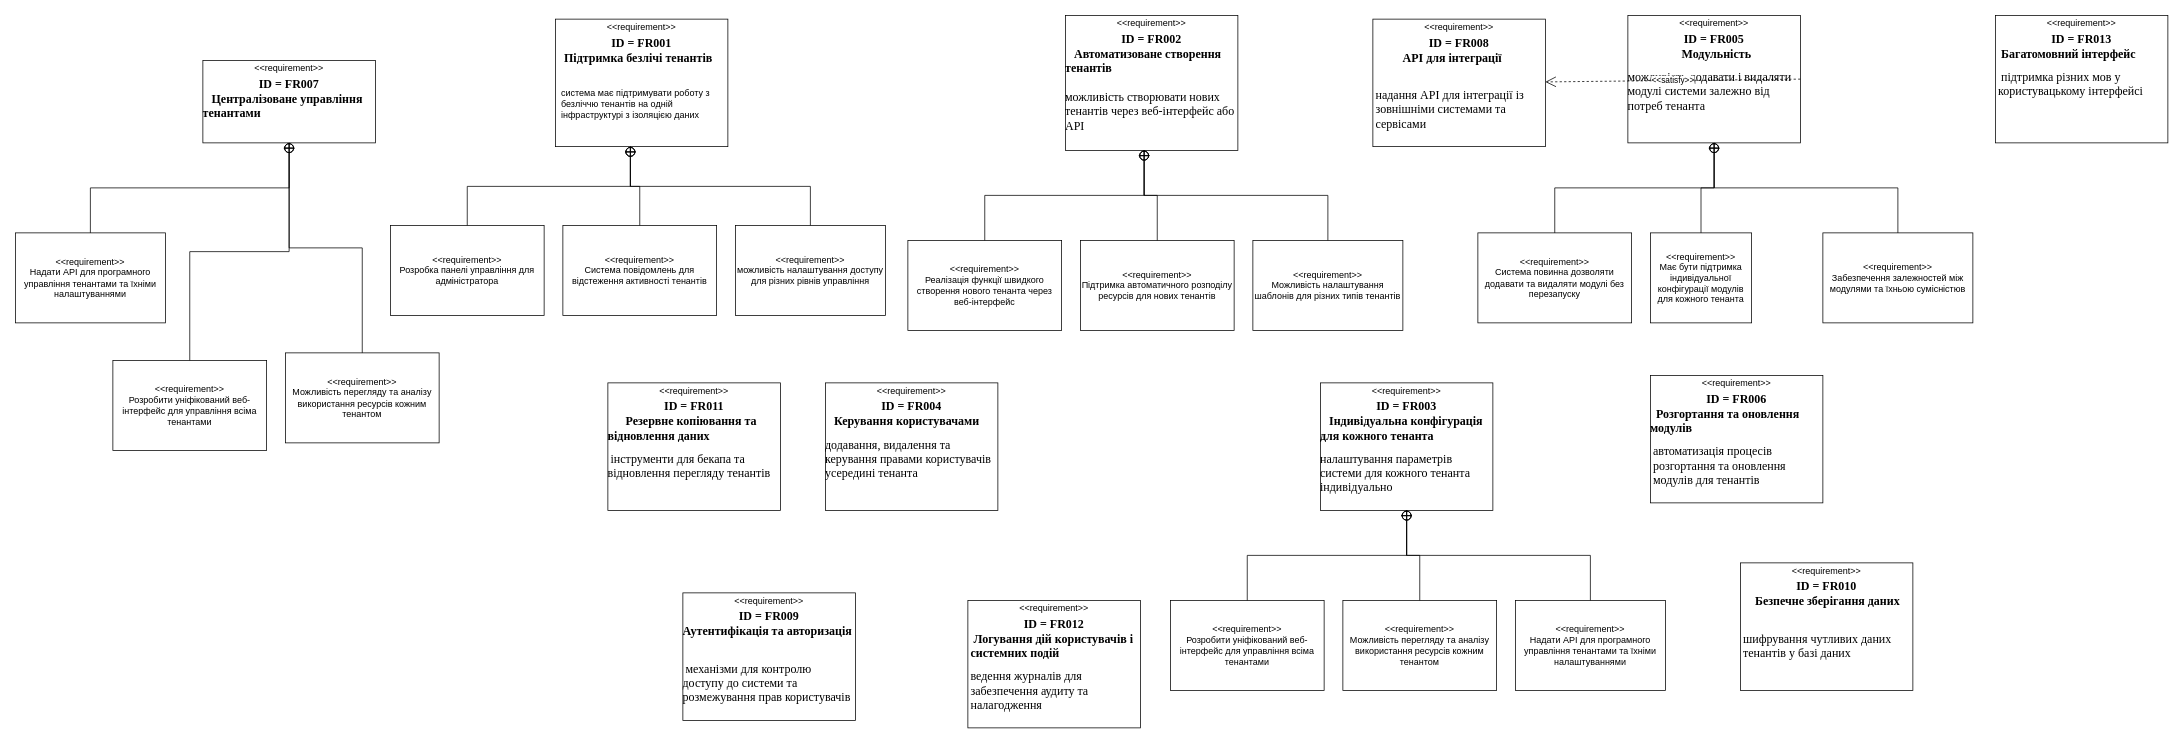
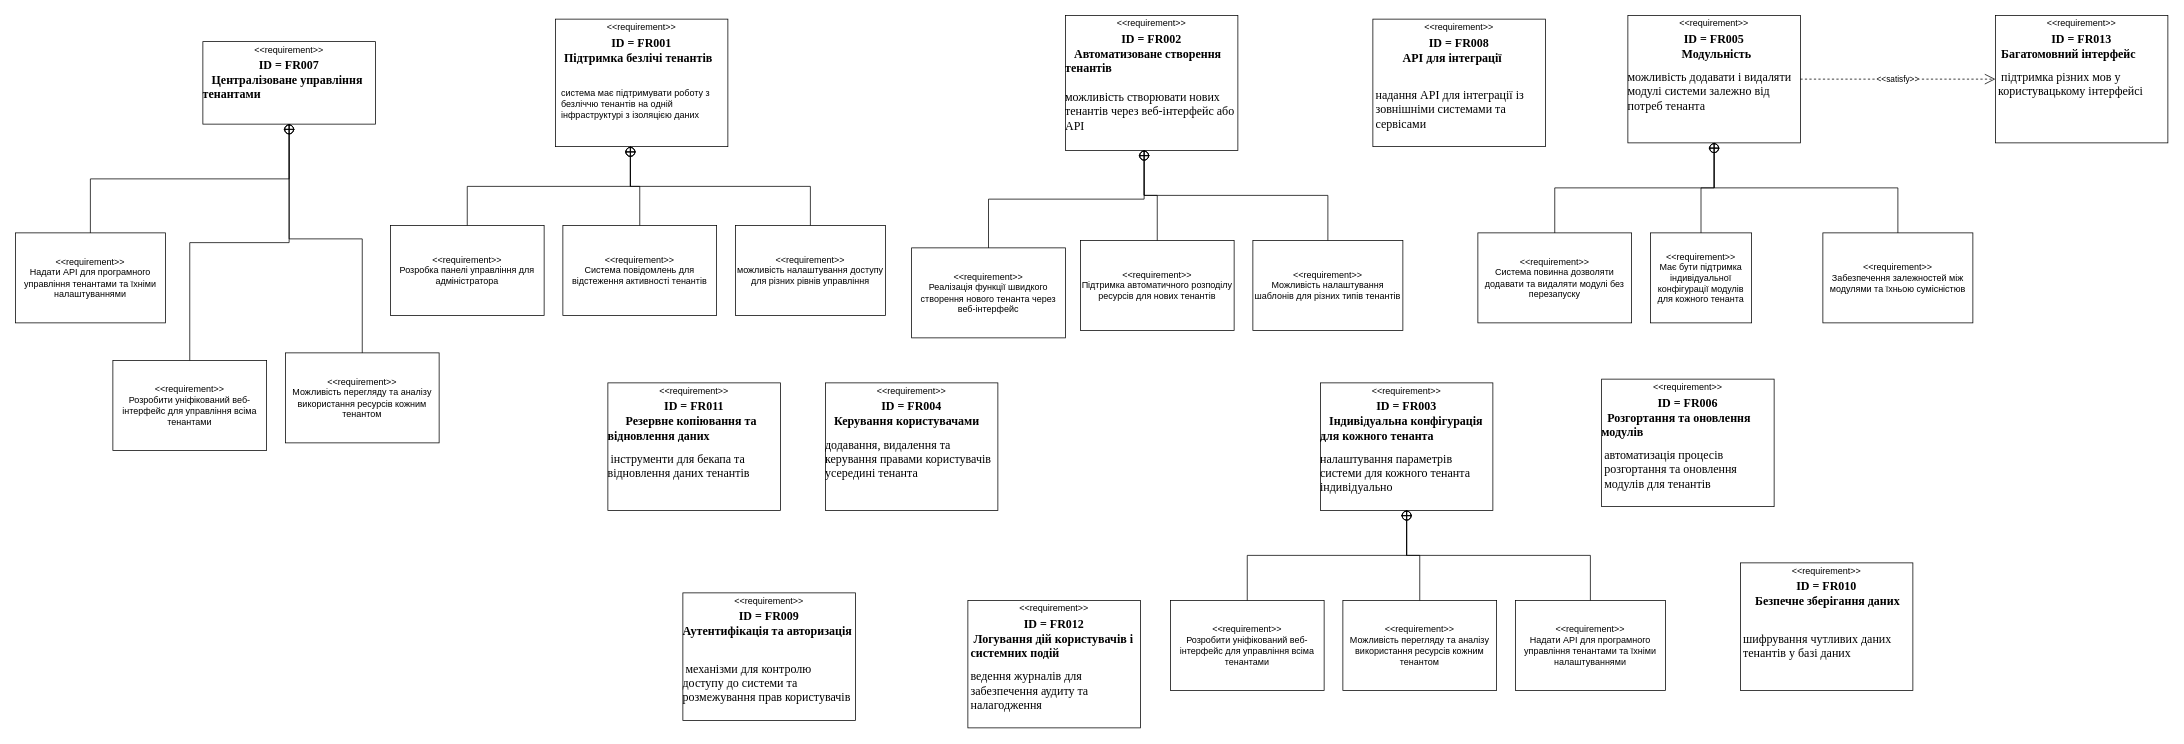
edge "<<requirement>> ID = FR005 Модульність можливість додавати і видаляти модулі системи залежно від потреб тенанта" -> "<<requirement>> ID = FR008 API для інтеграції надання API для інтеграції із зовнішніми системами та сервісами": now "<<requirement>> ID = FR005 Модульність можливість додавати і видаляти модулі системи залежно від потреб тенанта" -> "<<requirement>> ID = FR013 Багатомовний інтерфейс підтримка різних мов у користувацькому інтерфейсі"
node "<<requirement>> ID = FR007 Централізоване управління тенантами": moved (289, 102) -> (289, 83)
node "<<requirement>> Реалізація функції швидкого створення нового тенанта через веб-інтерфейс": moved (985, 285) -> (989, 293)
node "<<requirement>> ID = FR011 Резервне копіювання та відновлення даних інструменти для бекапа та відновлення перегляду тенантів": label "<<requirement>> ID = FR011 Резервне копіювання та відновлення даних інструменти для бекапа та відновлення перегляду тенантів" -> "<<requirement>> ID = FR011 Резервне копіювання та відновлення даних інструменти для бекапа та відновлення даних тенантів"
node "<<requirement>> ID = FR006 Розгортання та оновлення модулів автоматизація процесів розгортання та оновлення модулів для тенантів": moved (1737, 439) -> (1688, 443)
